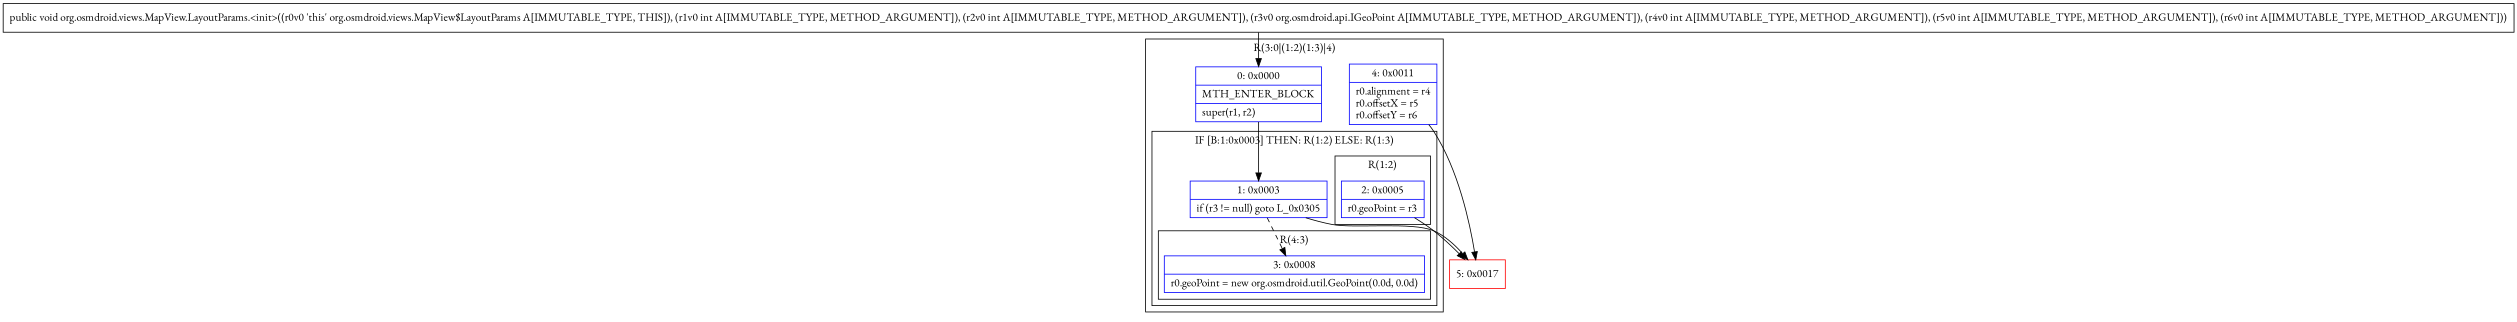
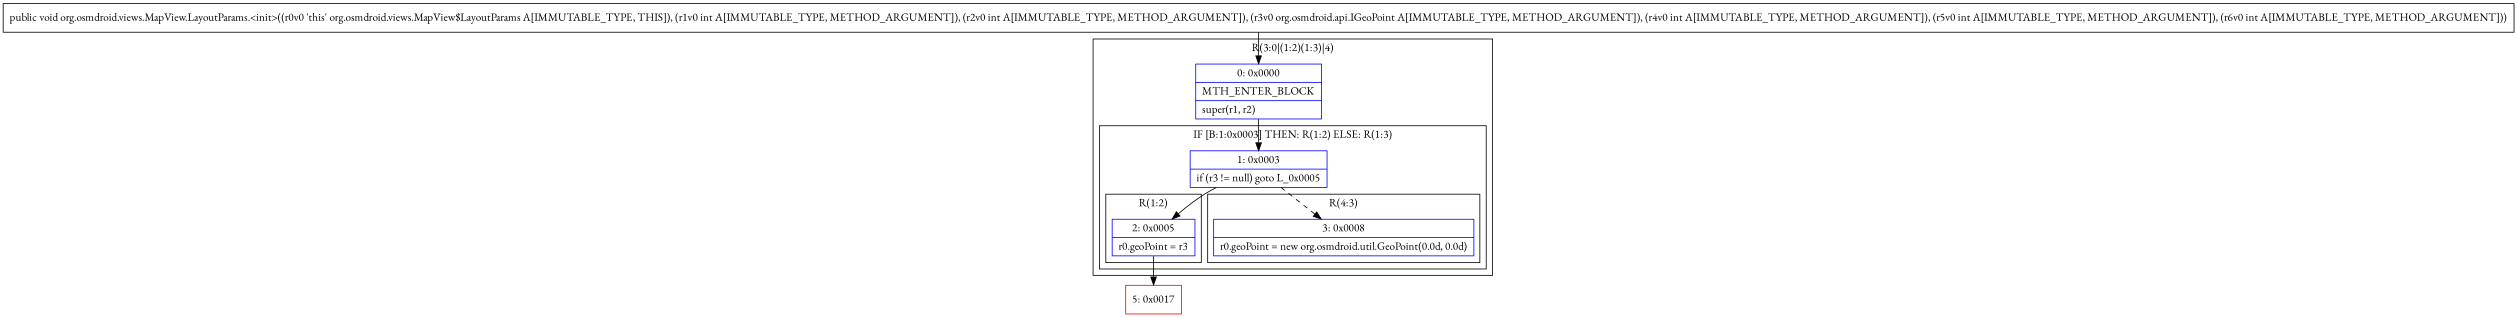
node "4: 0x0011": removed
node "1: 0x0003": text "if (r3 != null) goto L_0x0305" -> "if (r3 != null) goto L_0x0005"
edge "1: 0x0003" -> "5: 0x0017": now "1: 0x0003" -> "2: 0x0005"
